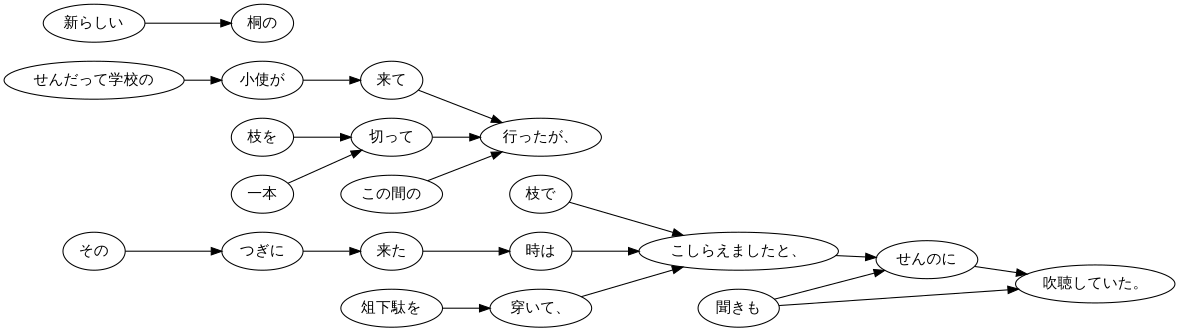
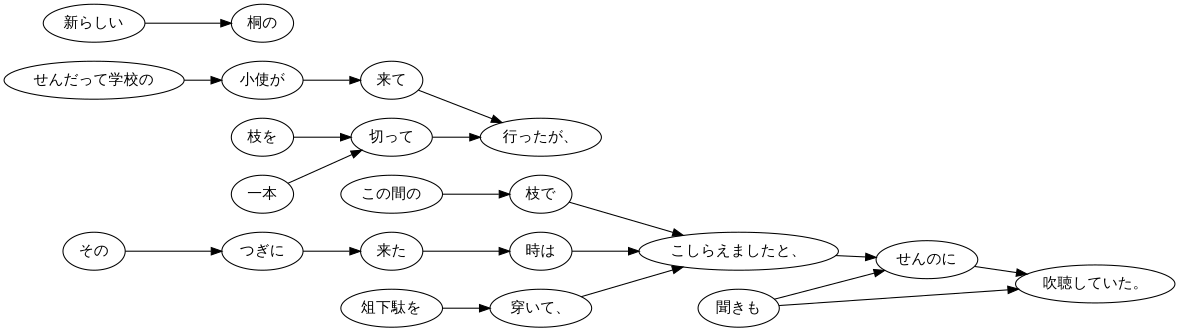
edge "この間の" -> "行ったが、": now "この間の" -> "枝で"
